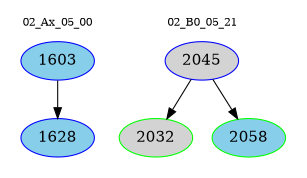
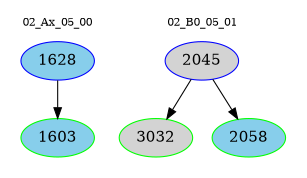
cluster "02_B0_05_21": label "02_B0_05_21" -> "02_B0_05_01"
node "1603": color blue -> green
edge "1603" -> "1628": reversed
node "2032": label "2032" -> "3032"
